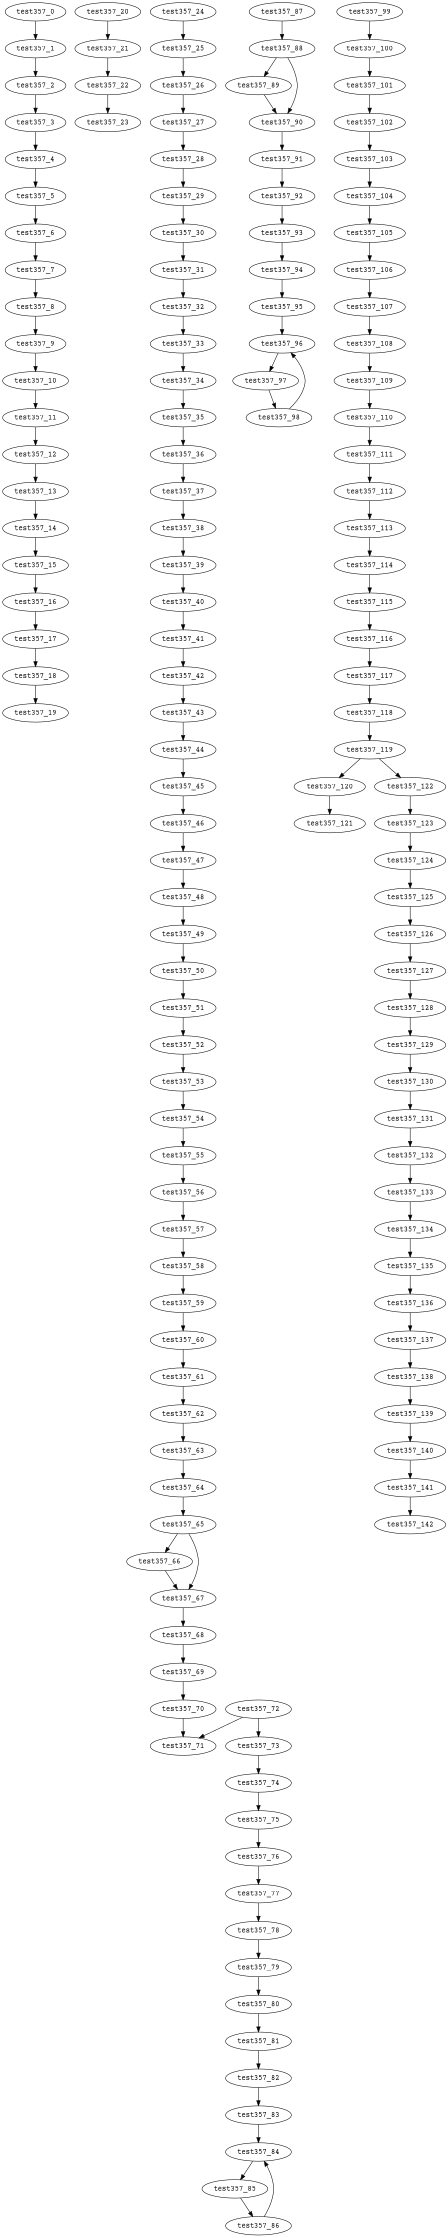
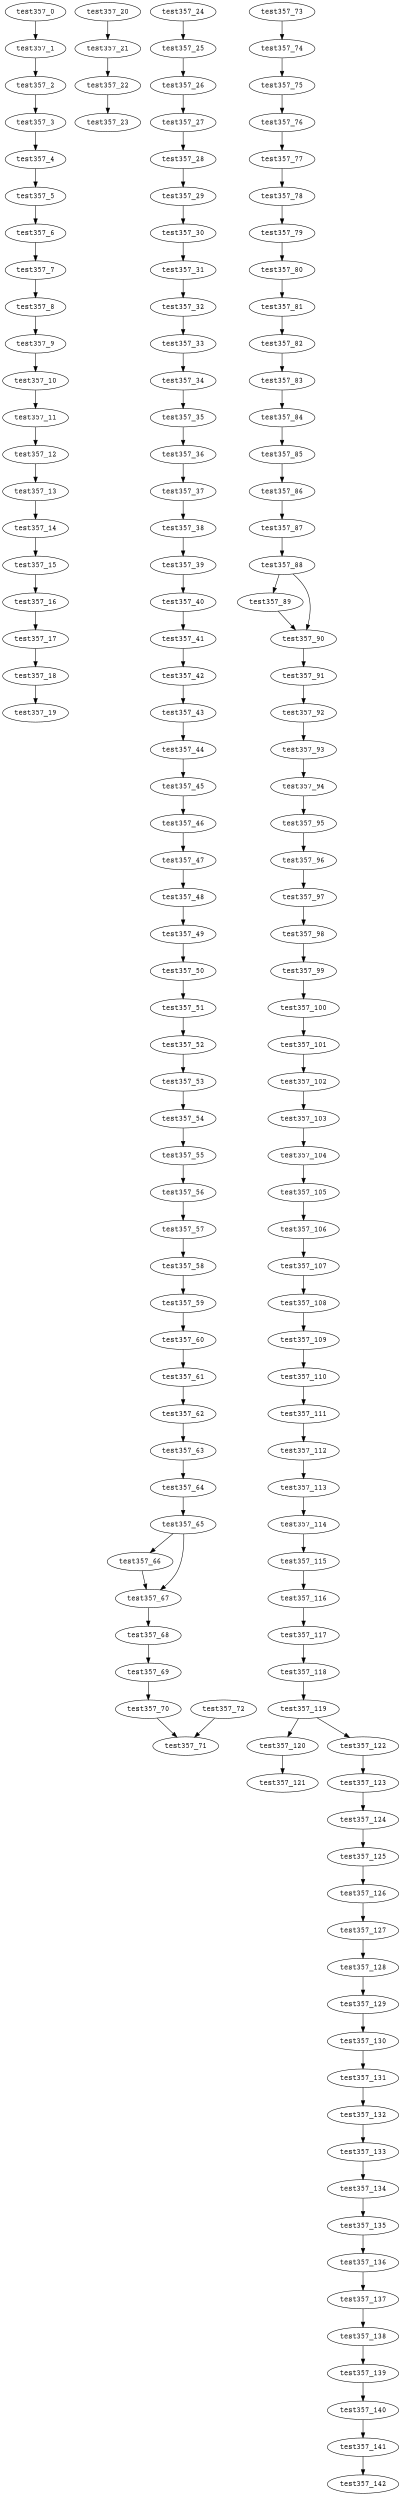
edge "test357_98" -> "test357_96": now "test357_98" -> "test357_99"
edge "test357_72" -> "test357_73": removed
edge "test357_86" -> "test357_84": now "test357_86" -> "test357_87"
